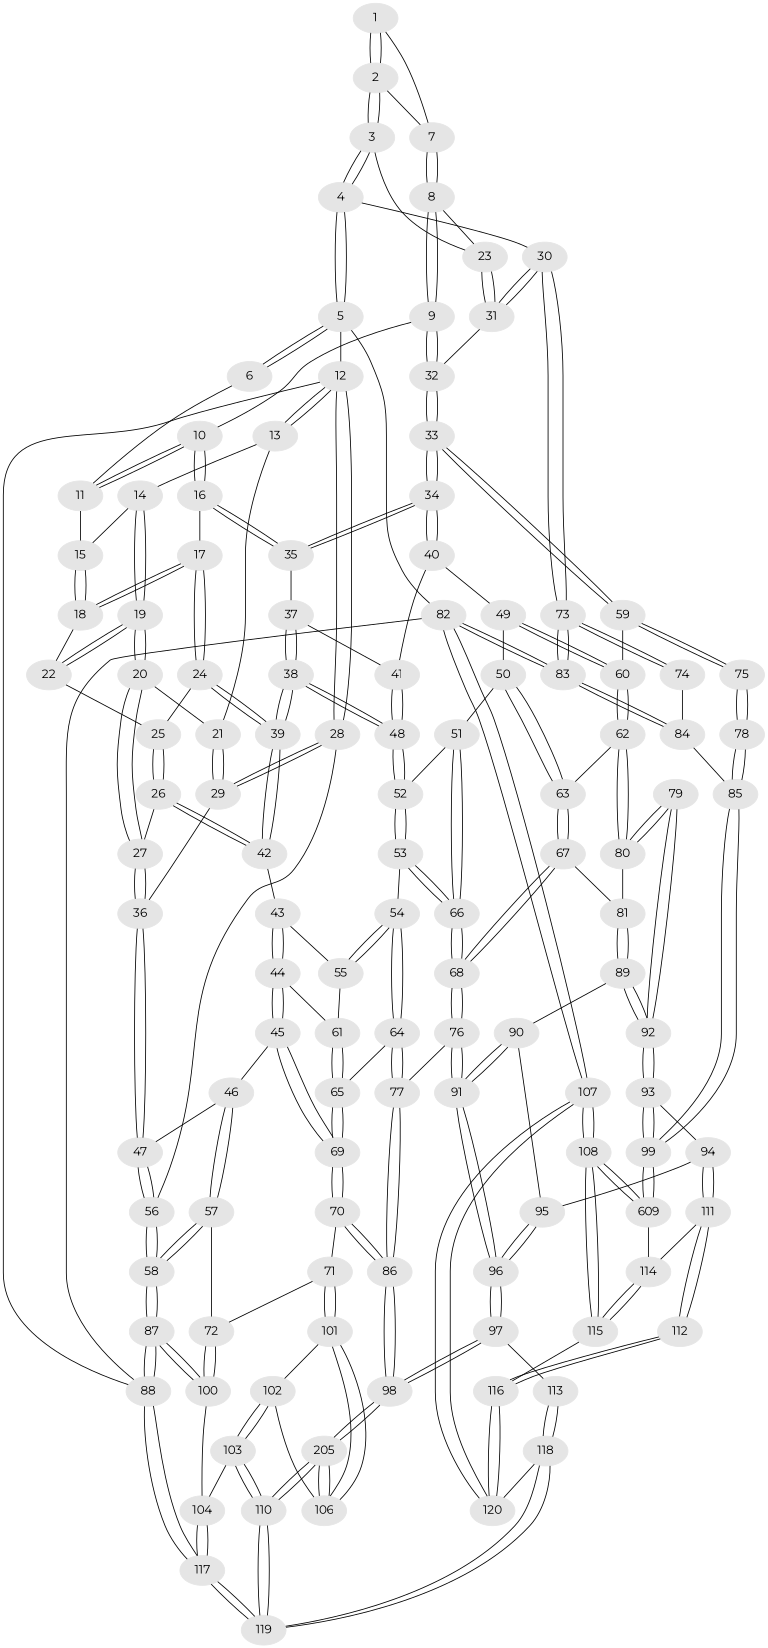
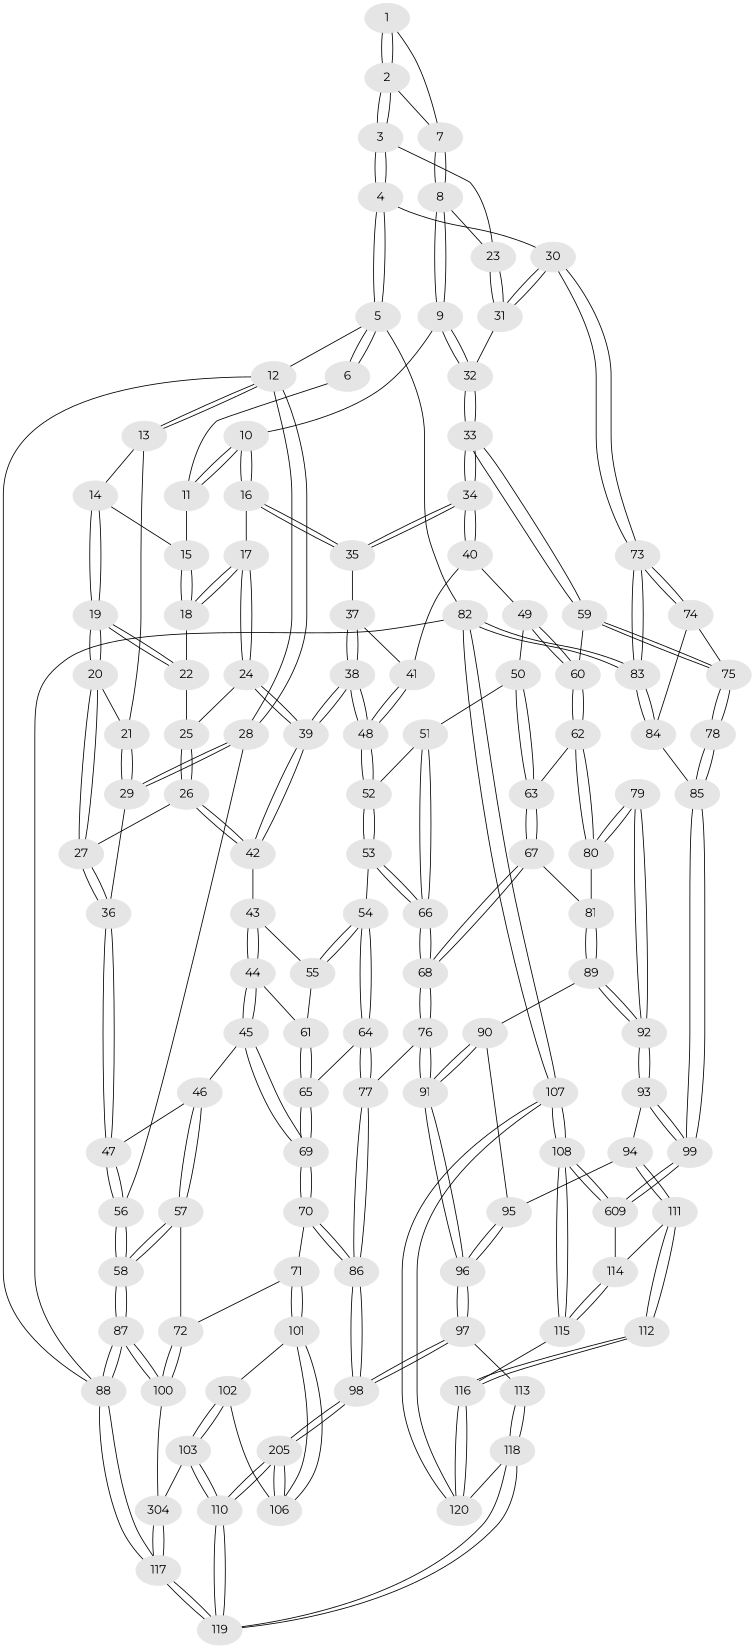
edge "74" -- "75": added
node "104": label "104" -> "304"
